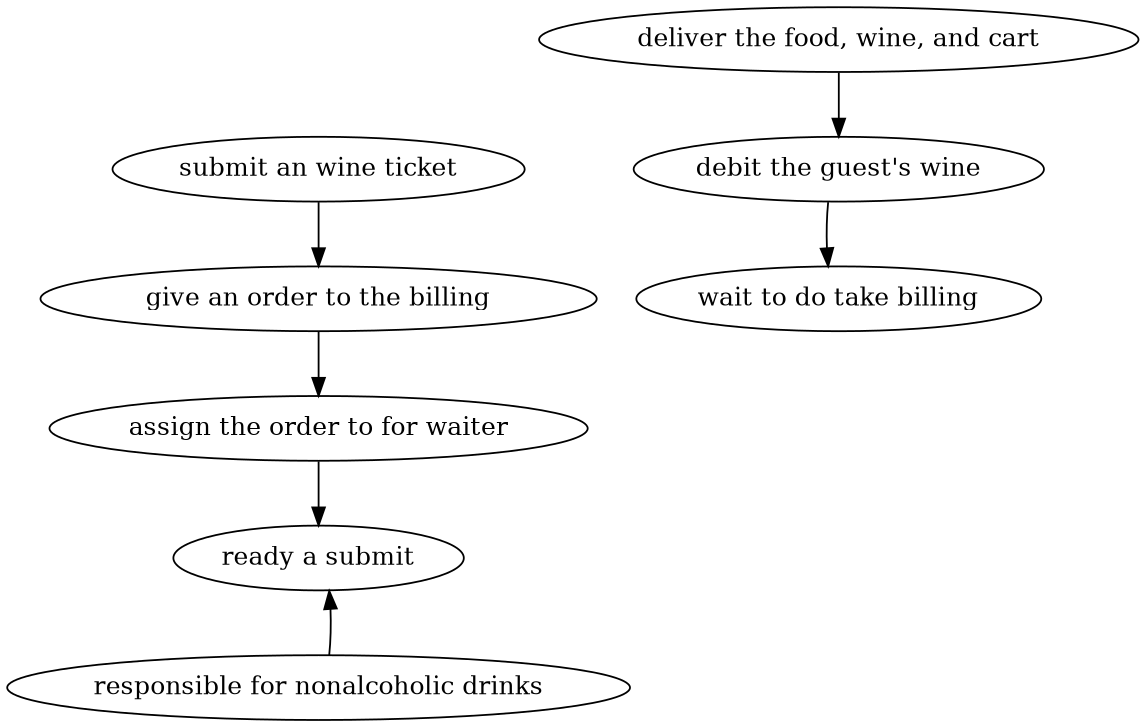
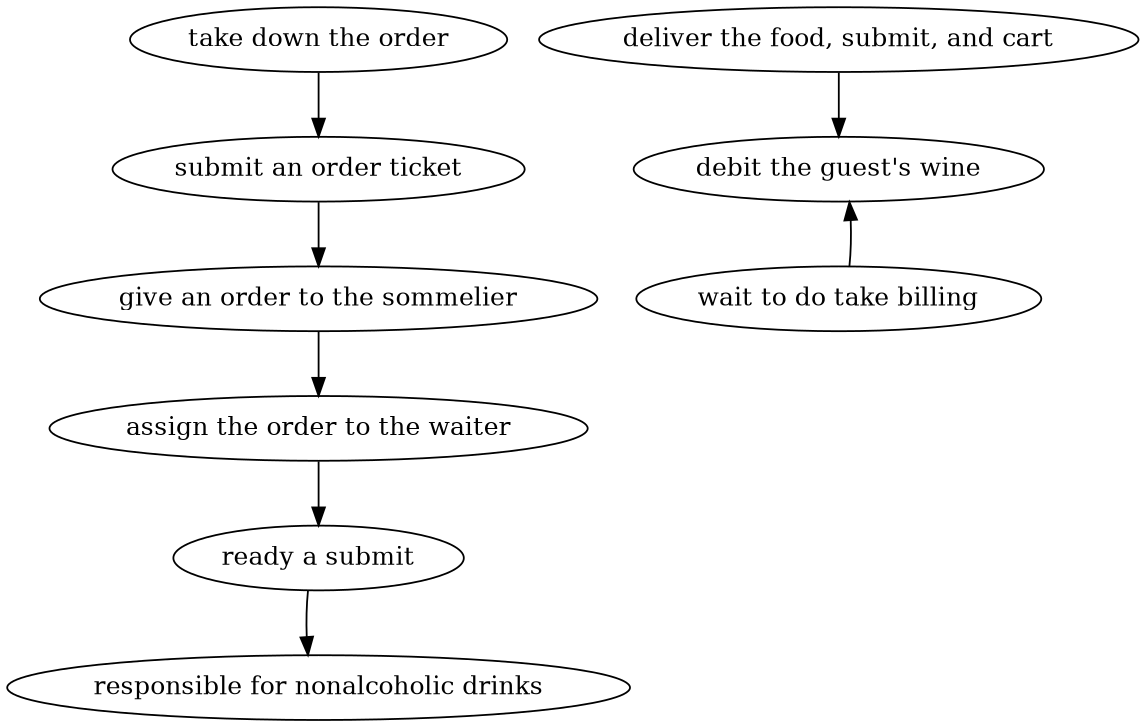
node "take down the order": added
node "deliver the food, wine, and cart": label "deliver the food, wine, and cart" -> "deliver the food, submit, and cart"
node "submit an wine ticket": label "submit an wine ticket" -> "submit an order ticket"
edge "debit the guest's wine" -> "wait to do take billing": reversed
node "give an order to the billing": label "give an order to the billing" -> "give an order to the sommelier"
node "assign the order to for waiter": label "assign the order to for waiter" -> "assign the order to the waiter"
edge "responsible for nonalcoholic drinks" -> "ready a submit": reversed
